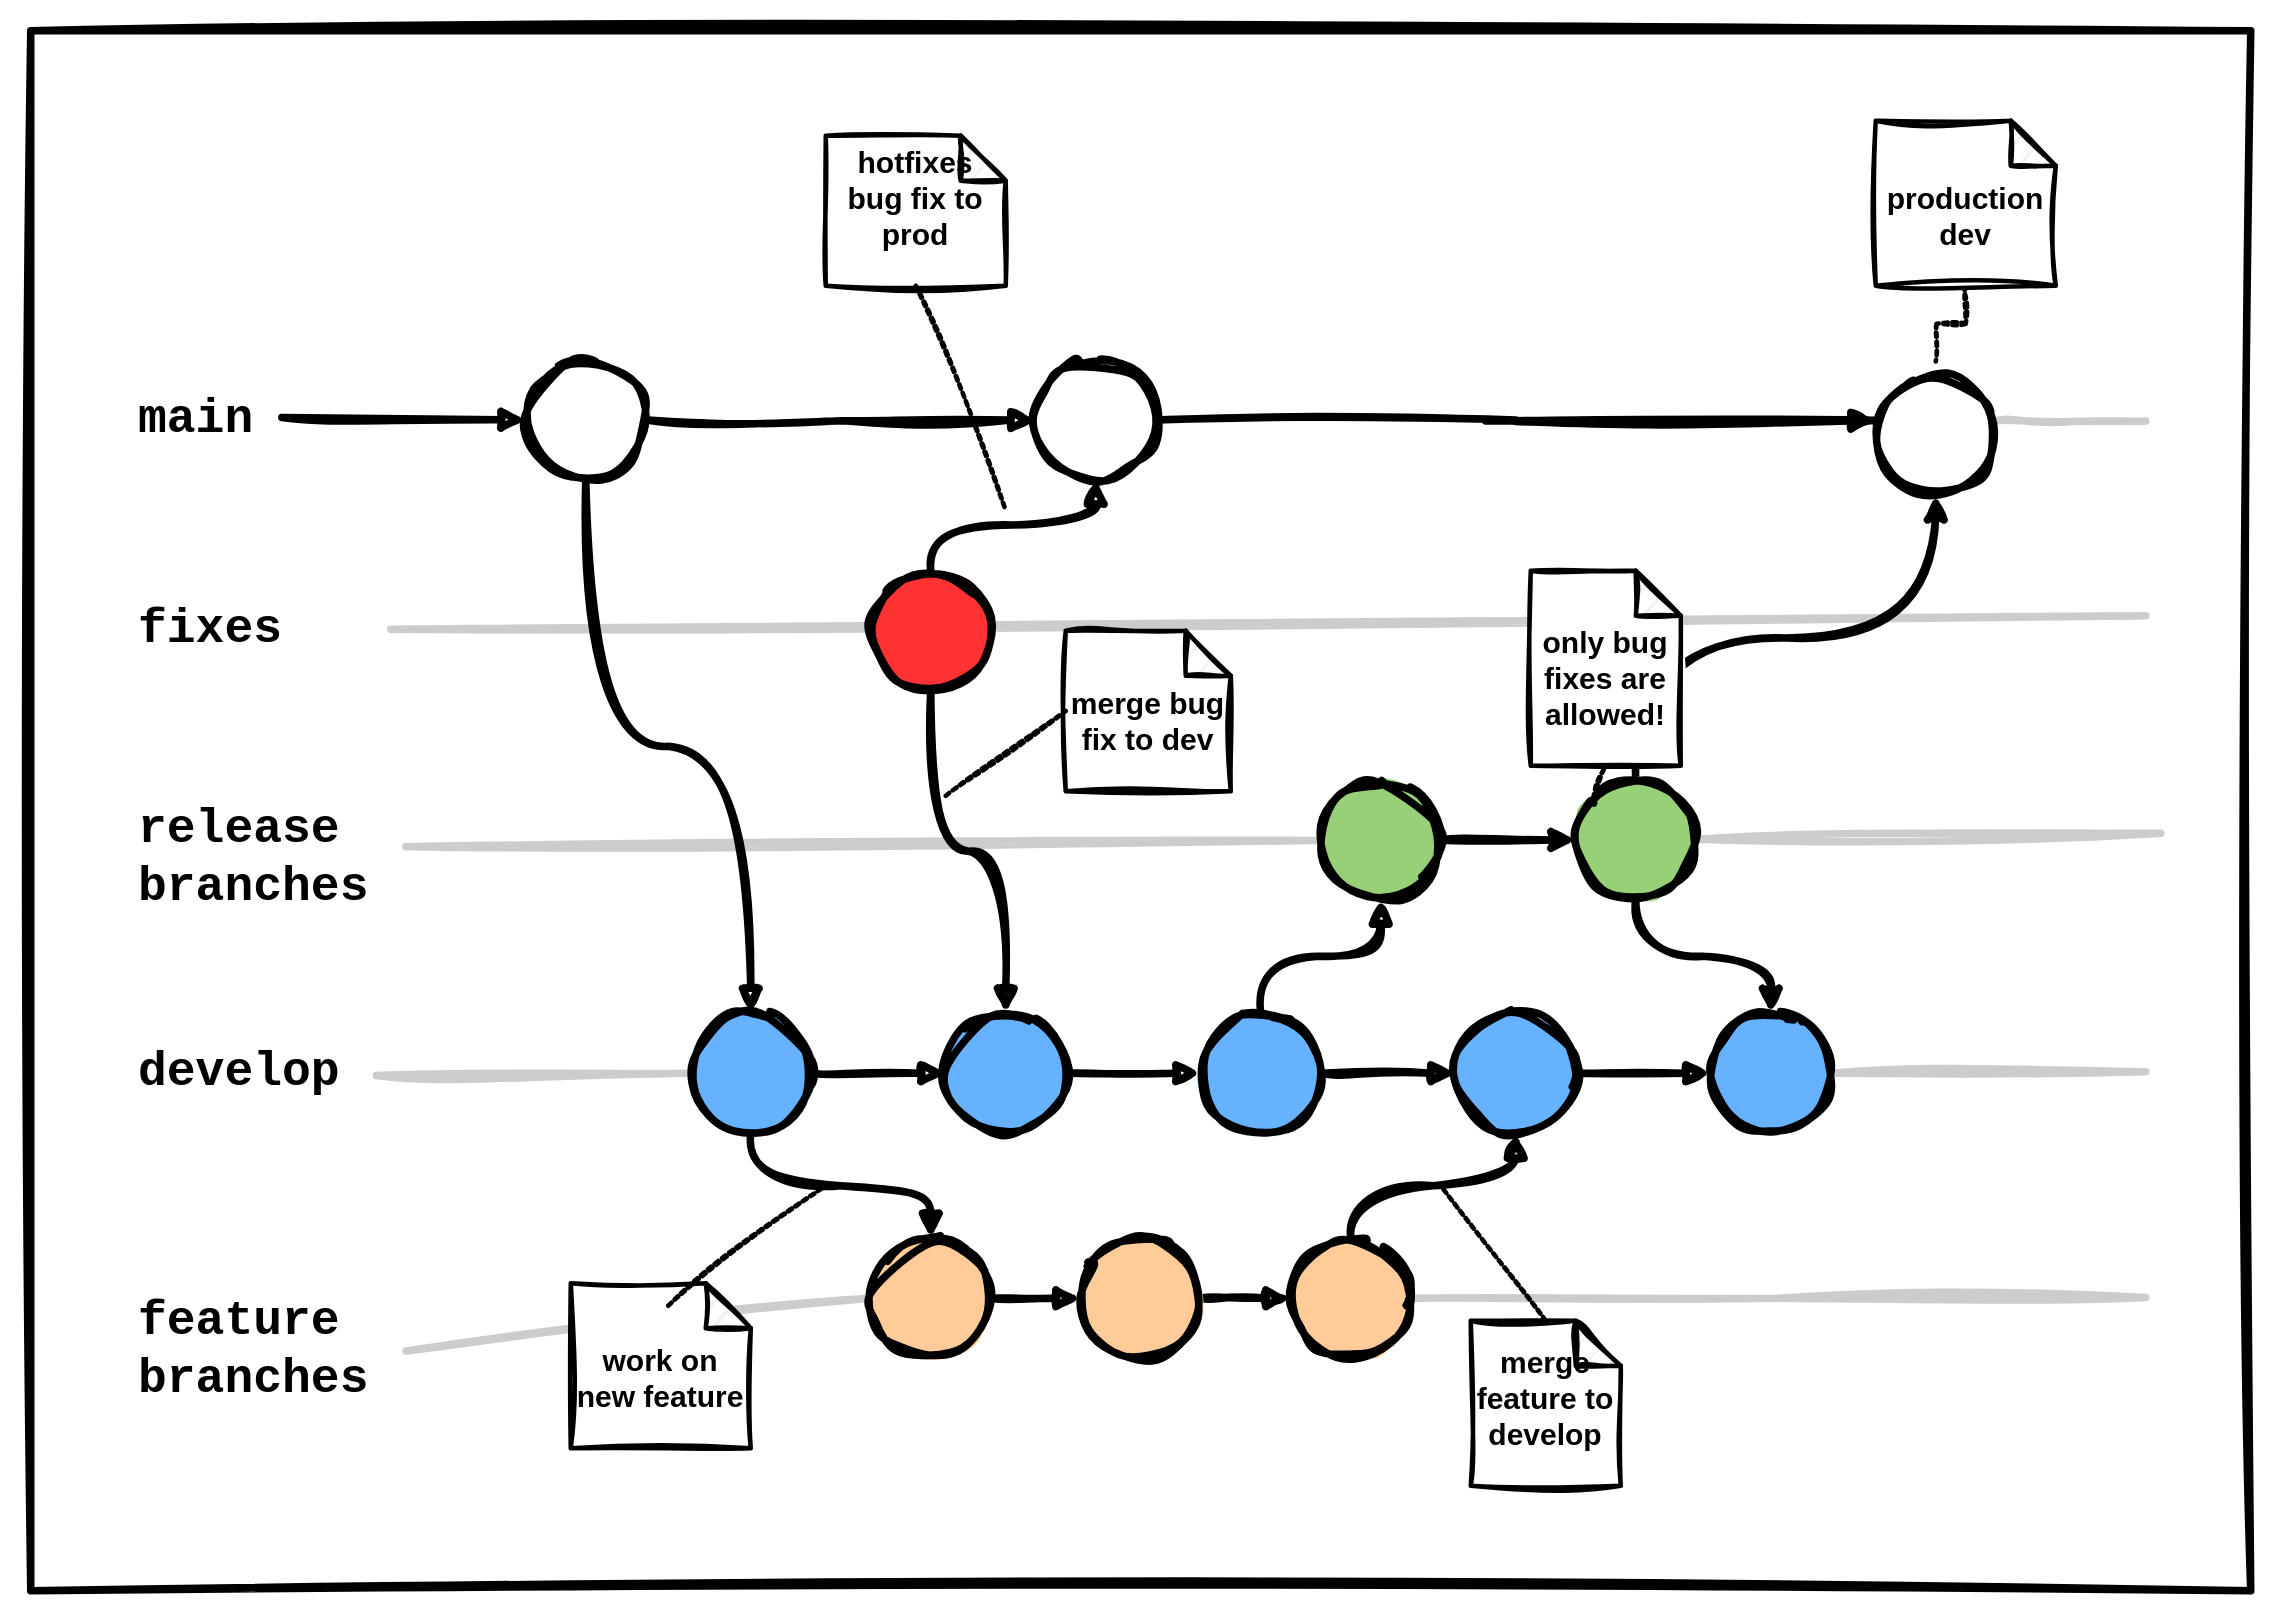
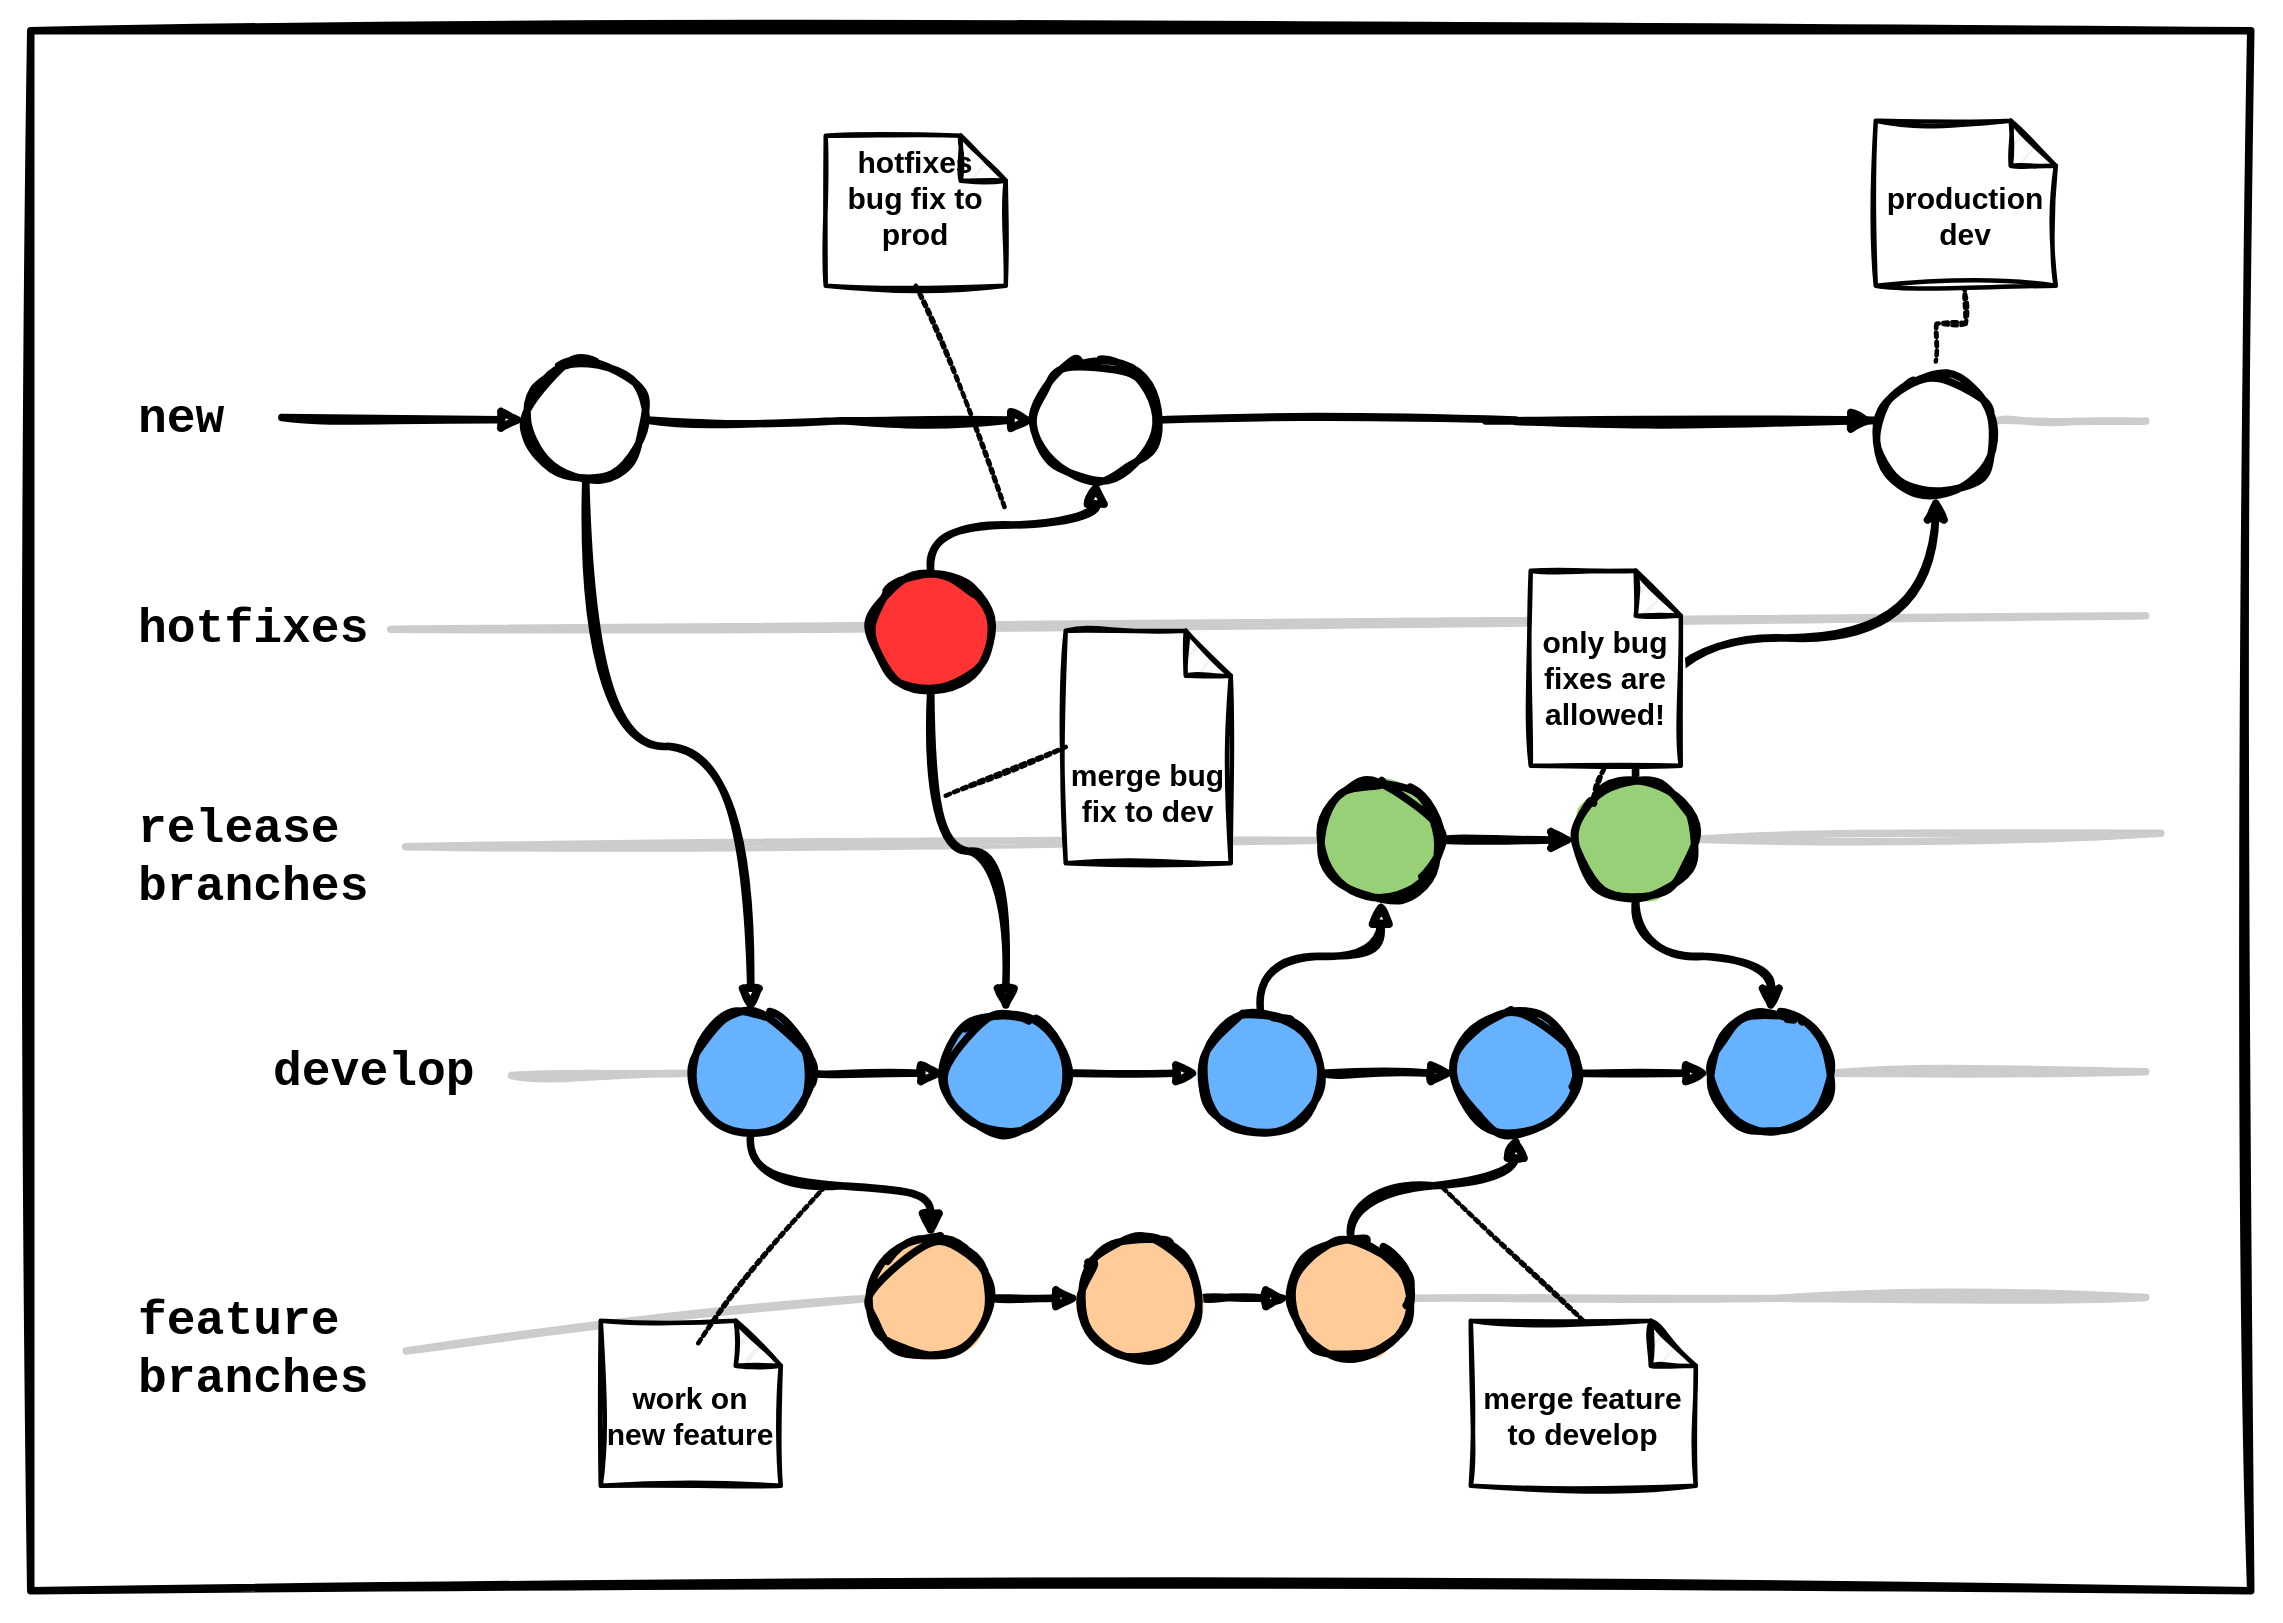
node "main": label "main" -> "new"
node "fixes": label "fixes" -> "hotfixes"
node "merge bug fix to dev": size 165x161 -> 165x233
node "develop": moved (256, 1073) -> (391, 1073)
node "work on new feature": moved (661, 1366) -> (691, 1403)
node "merge feature to develop": size 150x165 -> 225x165
